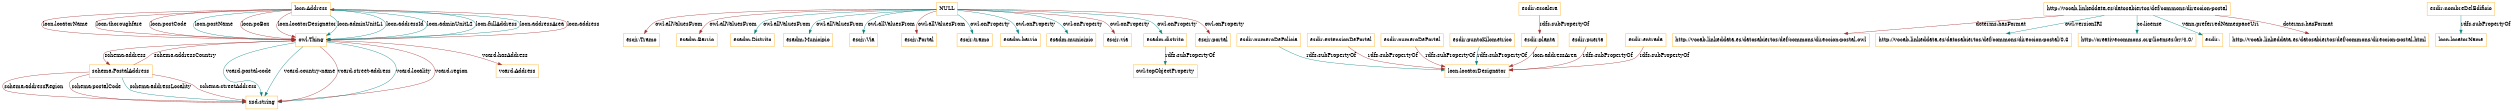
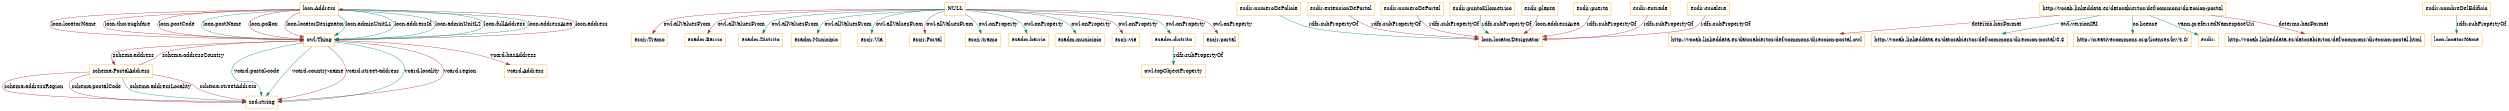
edge "esdir:escalera" -> "esdir:planta": now "esdir:escalera" -> "locn:locatorDesignator"
